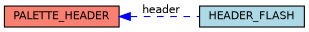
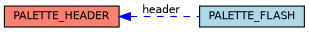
node "HEADER_FLASH": label "HEADER_FLASH" -> "PALETTE_FLASH"
